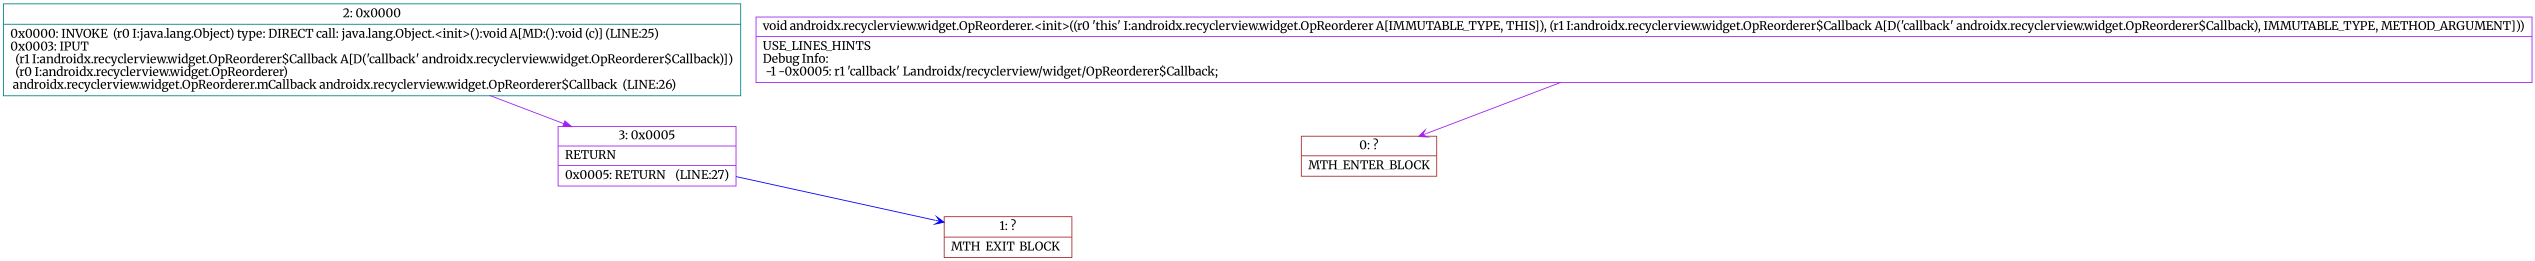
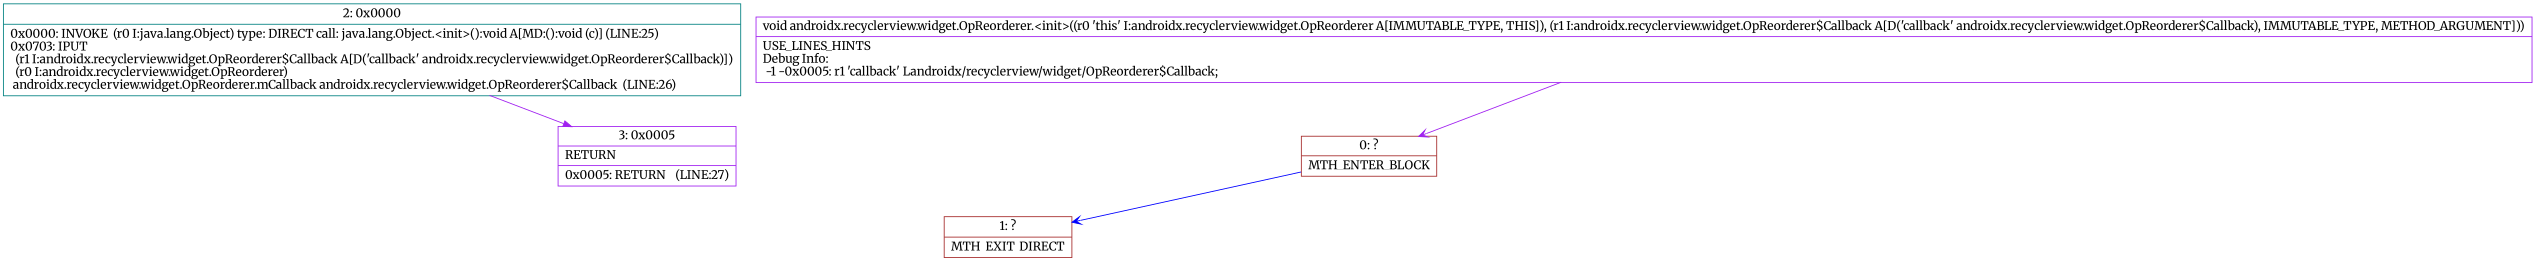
node "2: 0x0000": text "0x0003: IPUT" -> "0x0703: IPUT"
edge "3: 0x0005" -> "1: ?": now "0: ?" -> "1: ?"
node "1: ?": text "MTH_EXIT_BLOCK" -> "MTH_EXIT_DIRECT"
